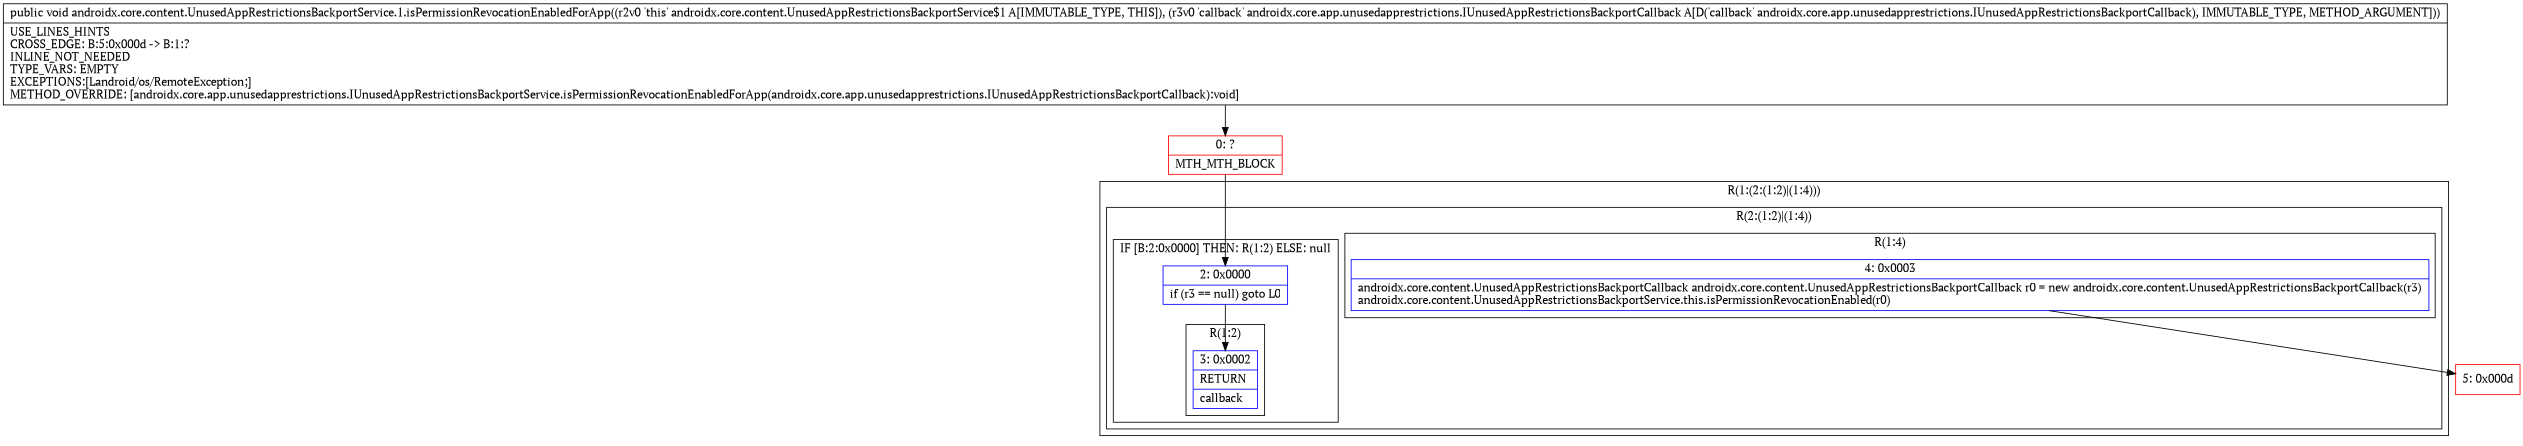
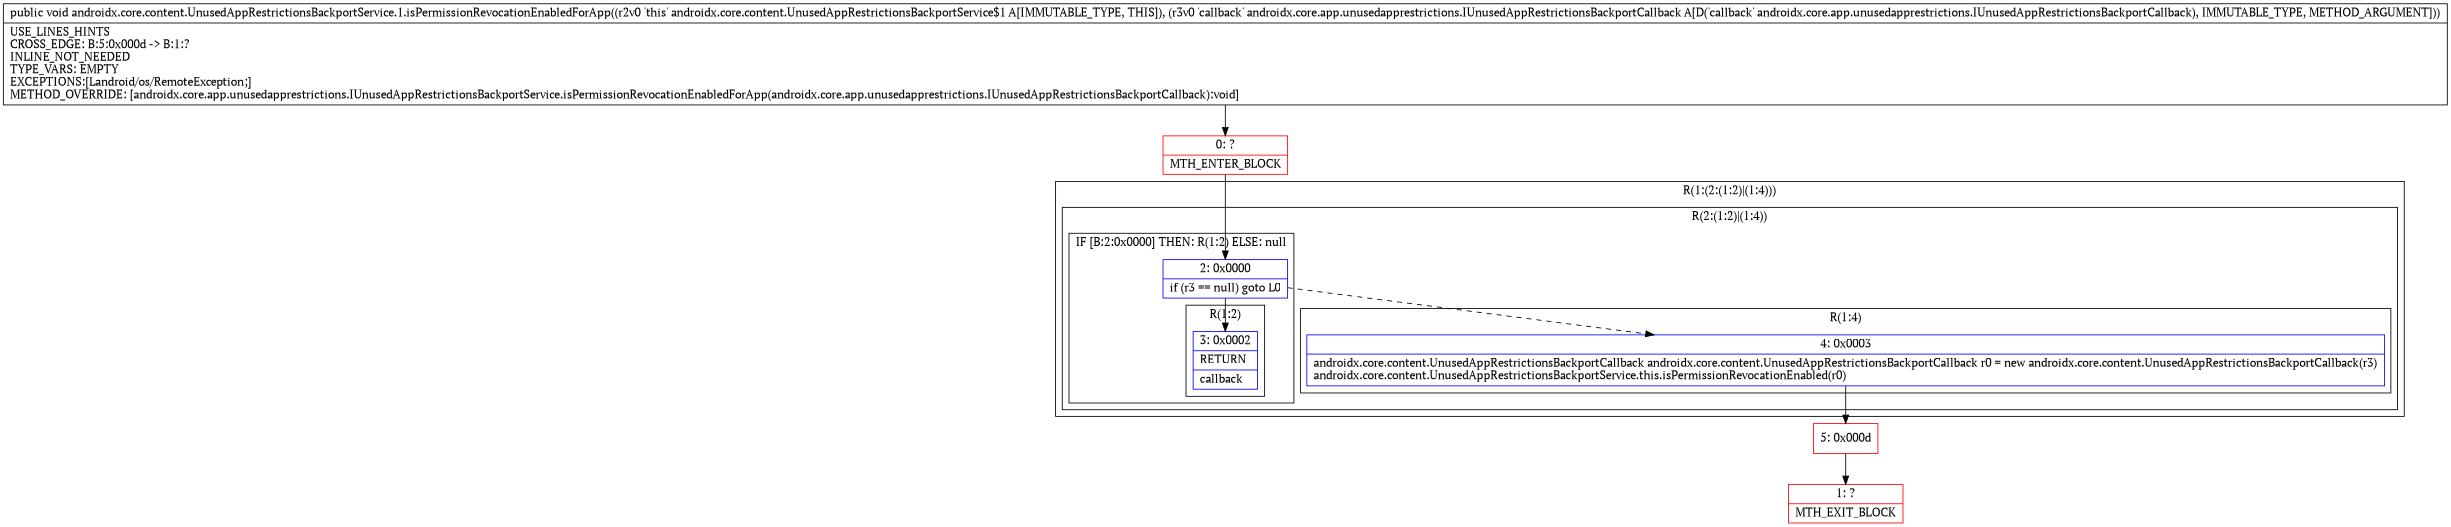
node "0: ?": text "MTH_MTH_BLOCK" -> "MTH_ENTER_BLOCK"
edge "2: 0x0000" -> "4: 0x0003": added
node "1: ?": added
